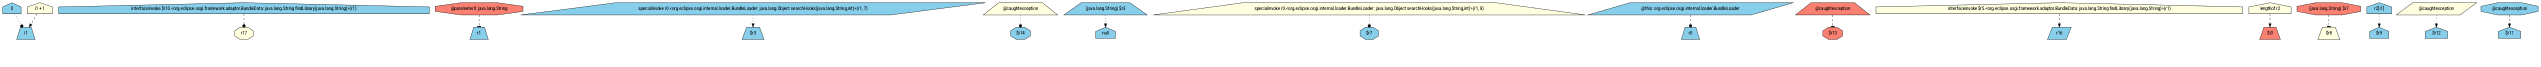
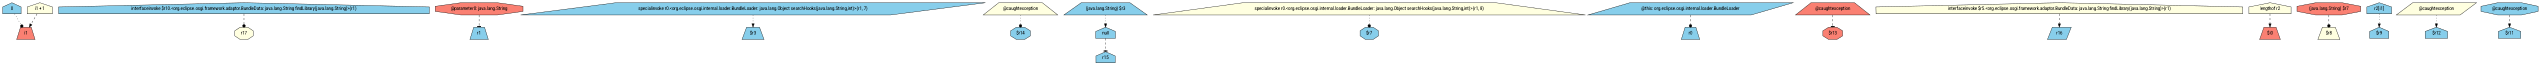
edge "(java.lang.String) $r7" -> "$r8": arrowhead tee -> dot
node "i1": fillcolor skyblue -> salmon
node "r15": added
